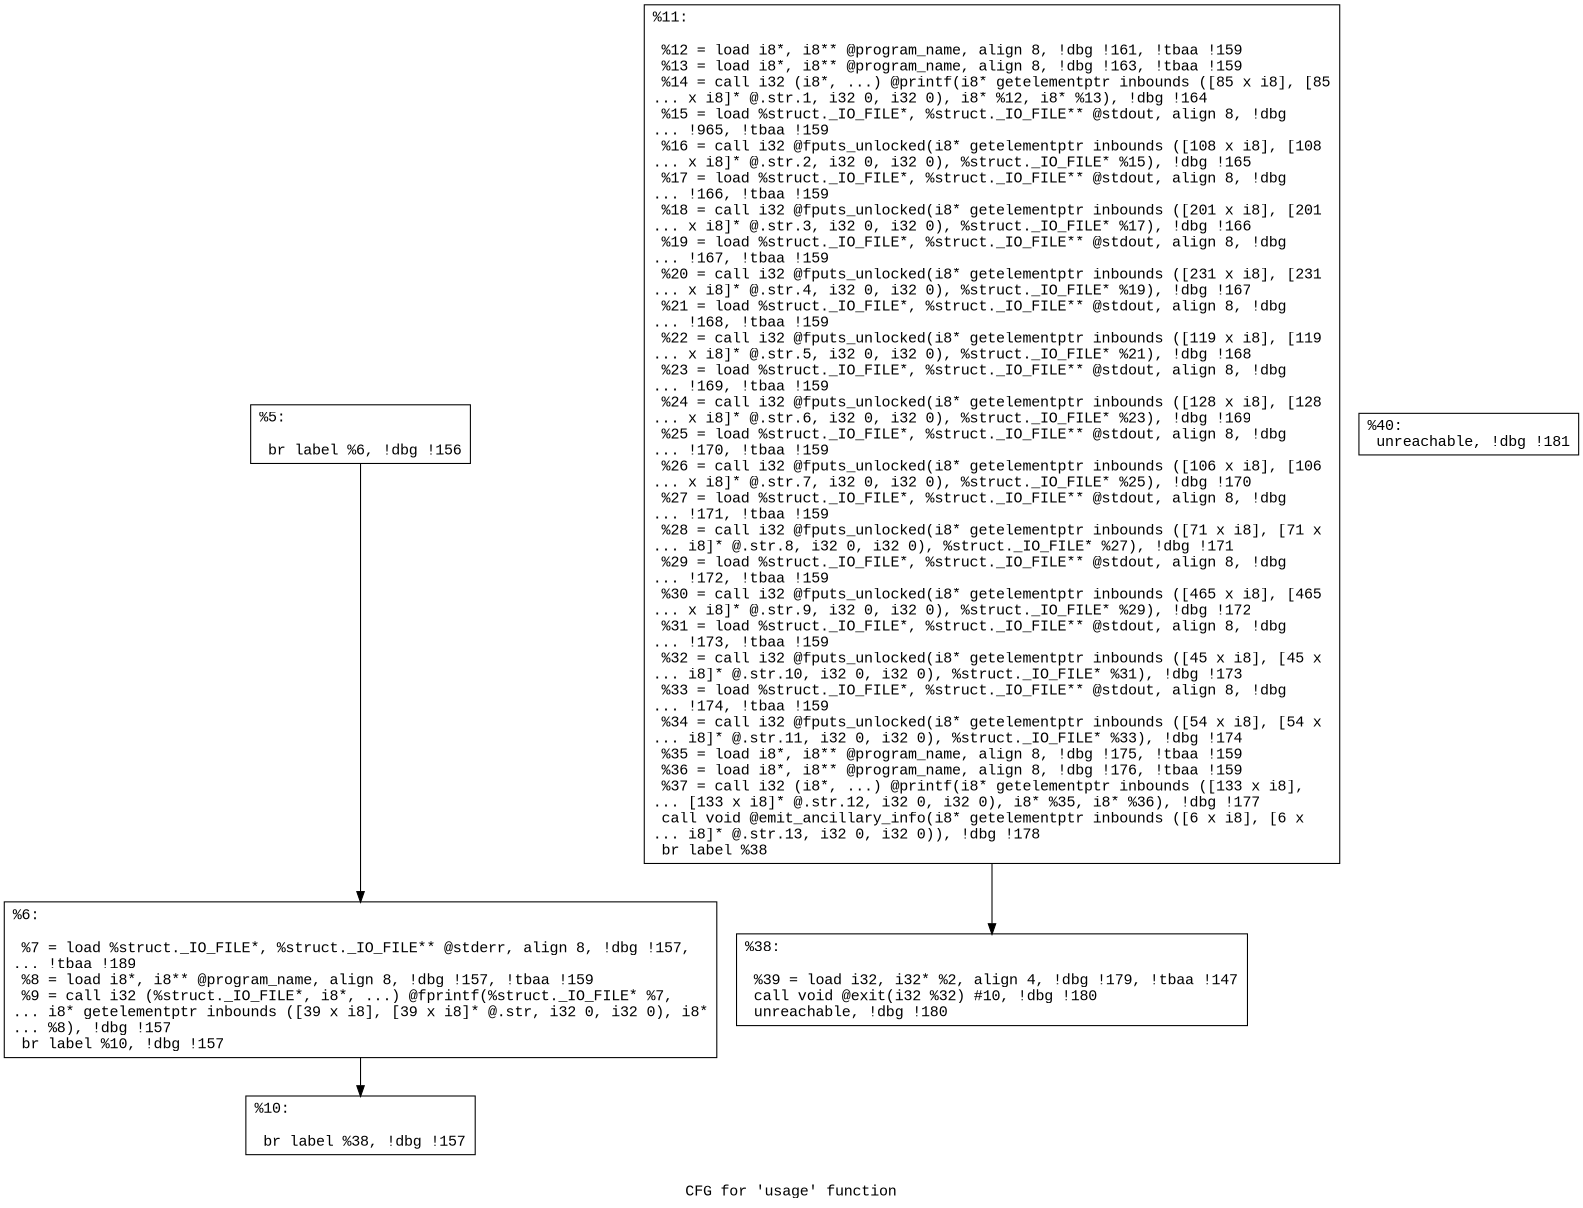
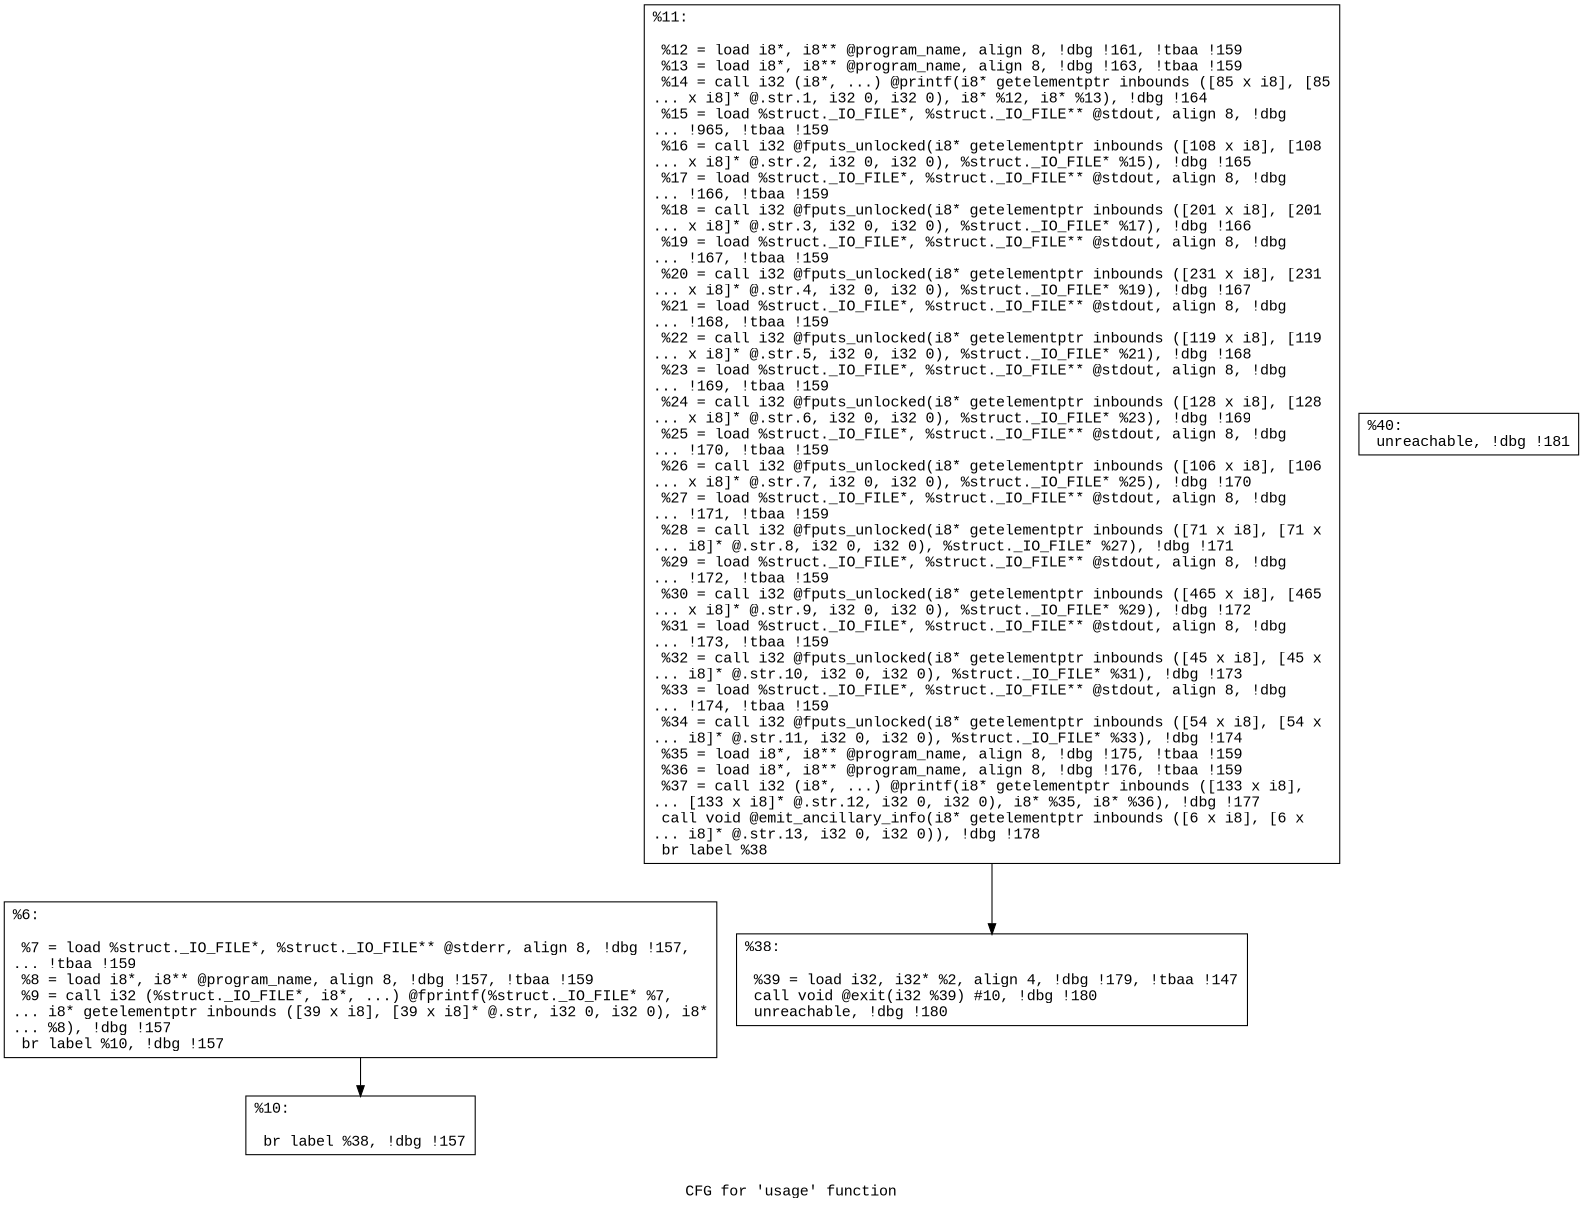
node "%5:": removed
node "%6:": text "... !tbaa !189" -> "... !tbaa !159"
node "%38:": text "call void @exit(i32 %32) #10, !dbg !180" -> "call void @exit(i32 %39) #10, !dbg !180"
